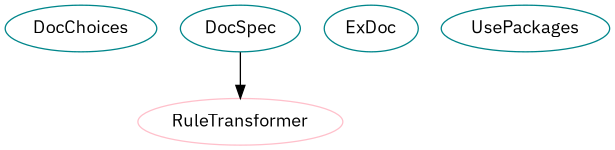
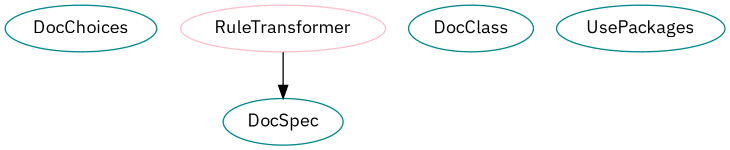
node "ExDoc": removed
node "DocClass": added
edge "DocSpec" -> "RuleTransformer": reversed
